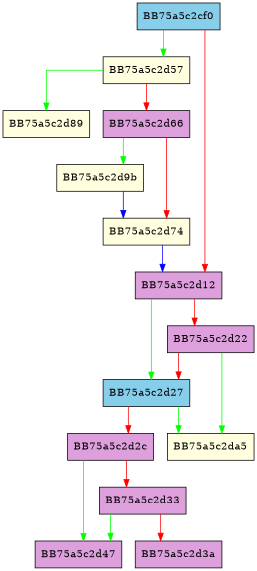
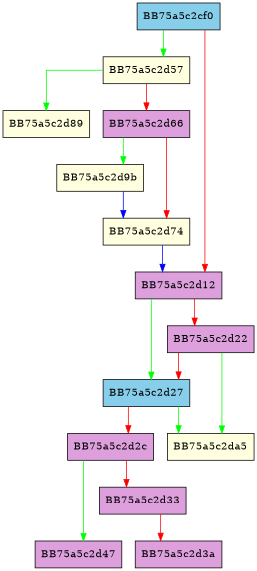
edge "BB75a5c2d33" -> "BB75a5c2d47": removed
